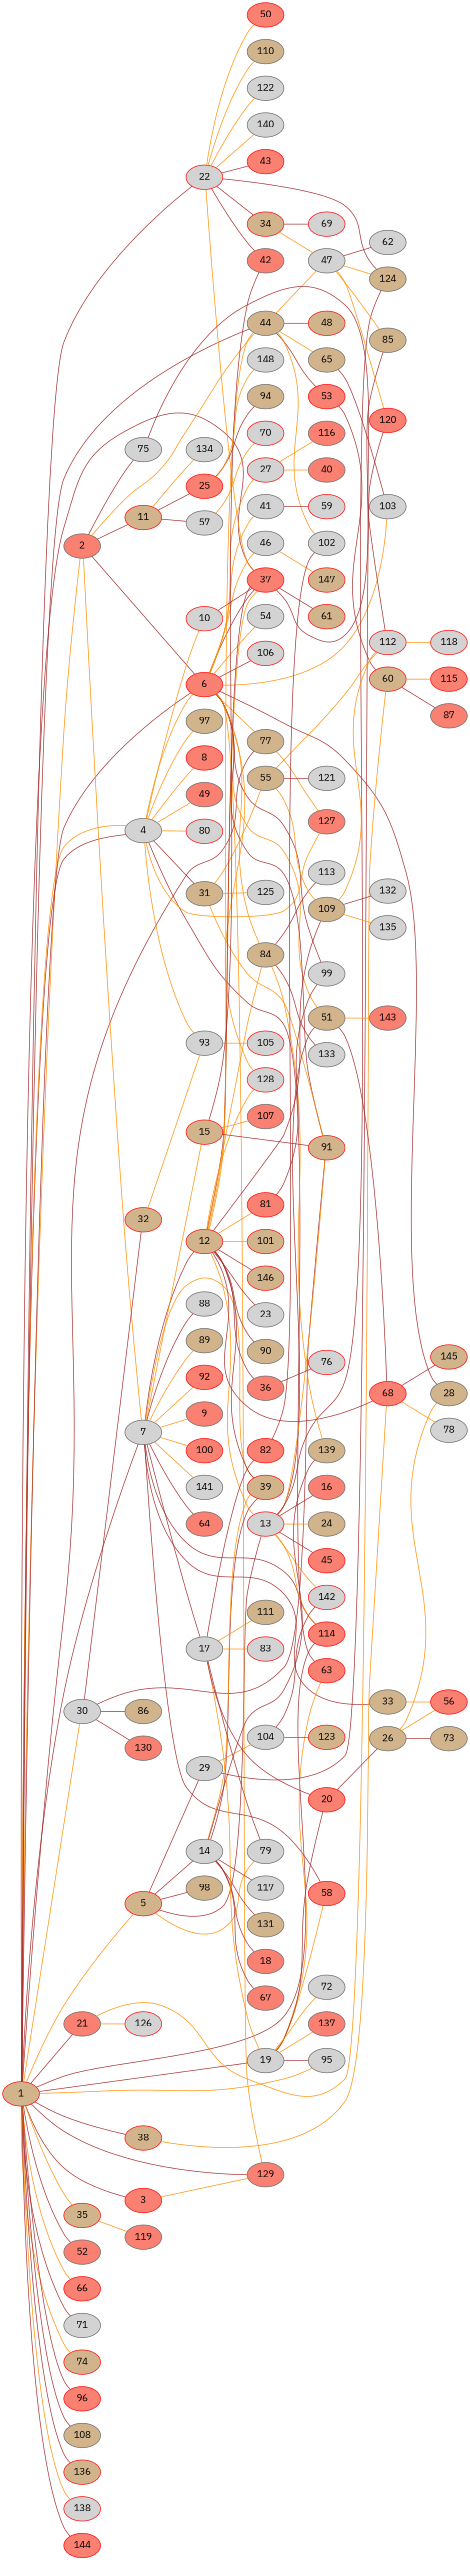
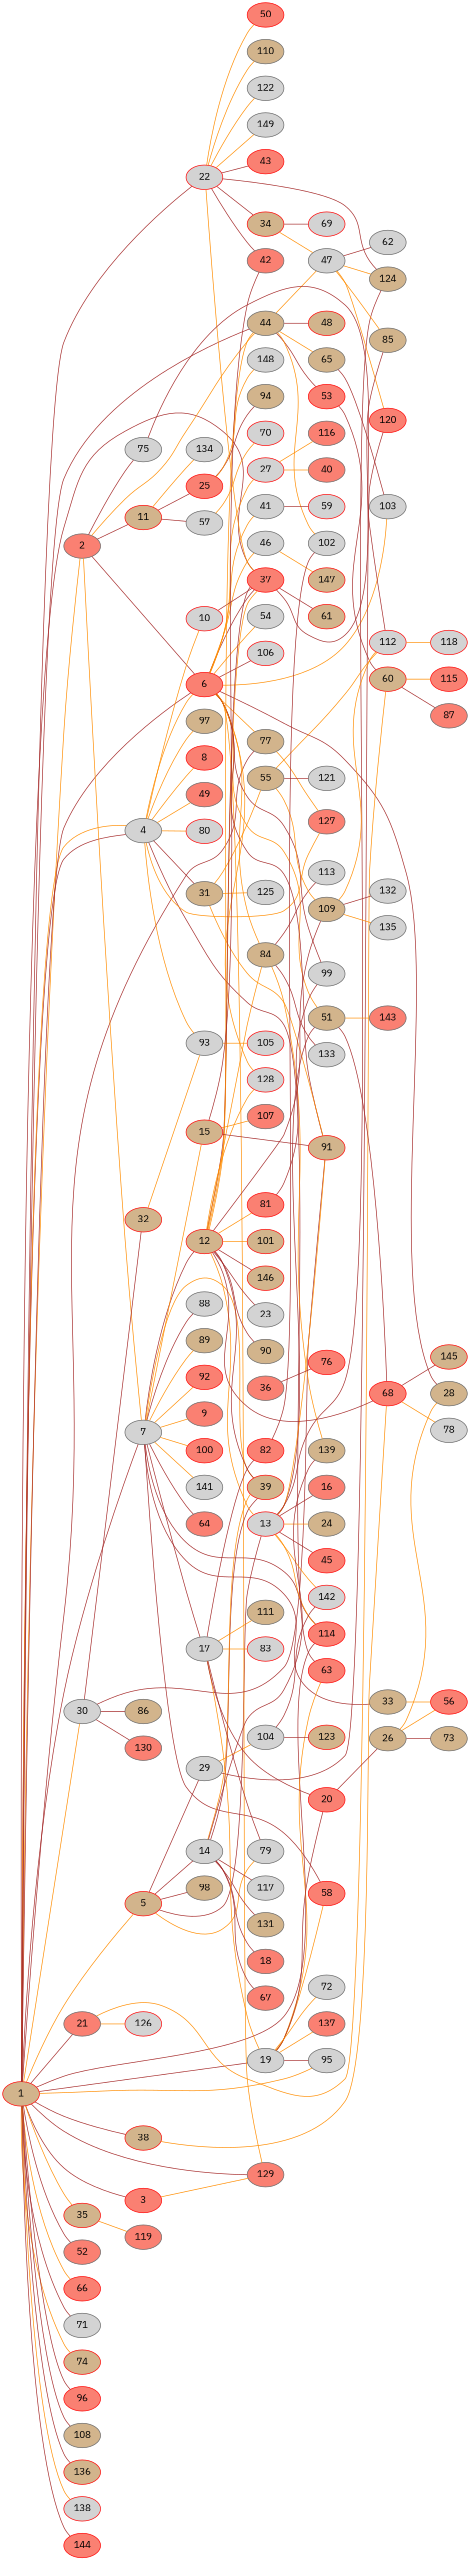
node "140": label "140" -> "149"
edge "12" -- "36": removed
node "76": fillcolor lightgrey -> salmon
